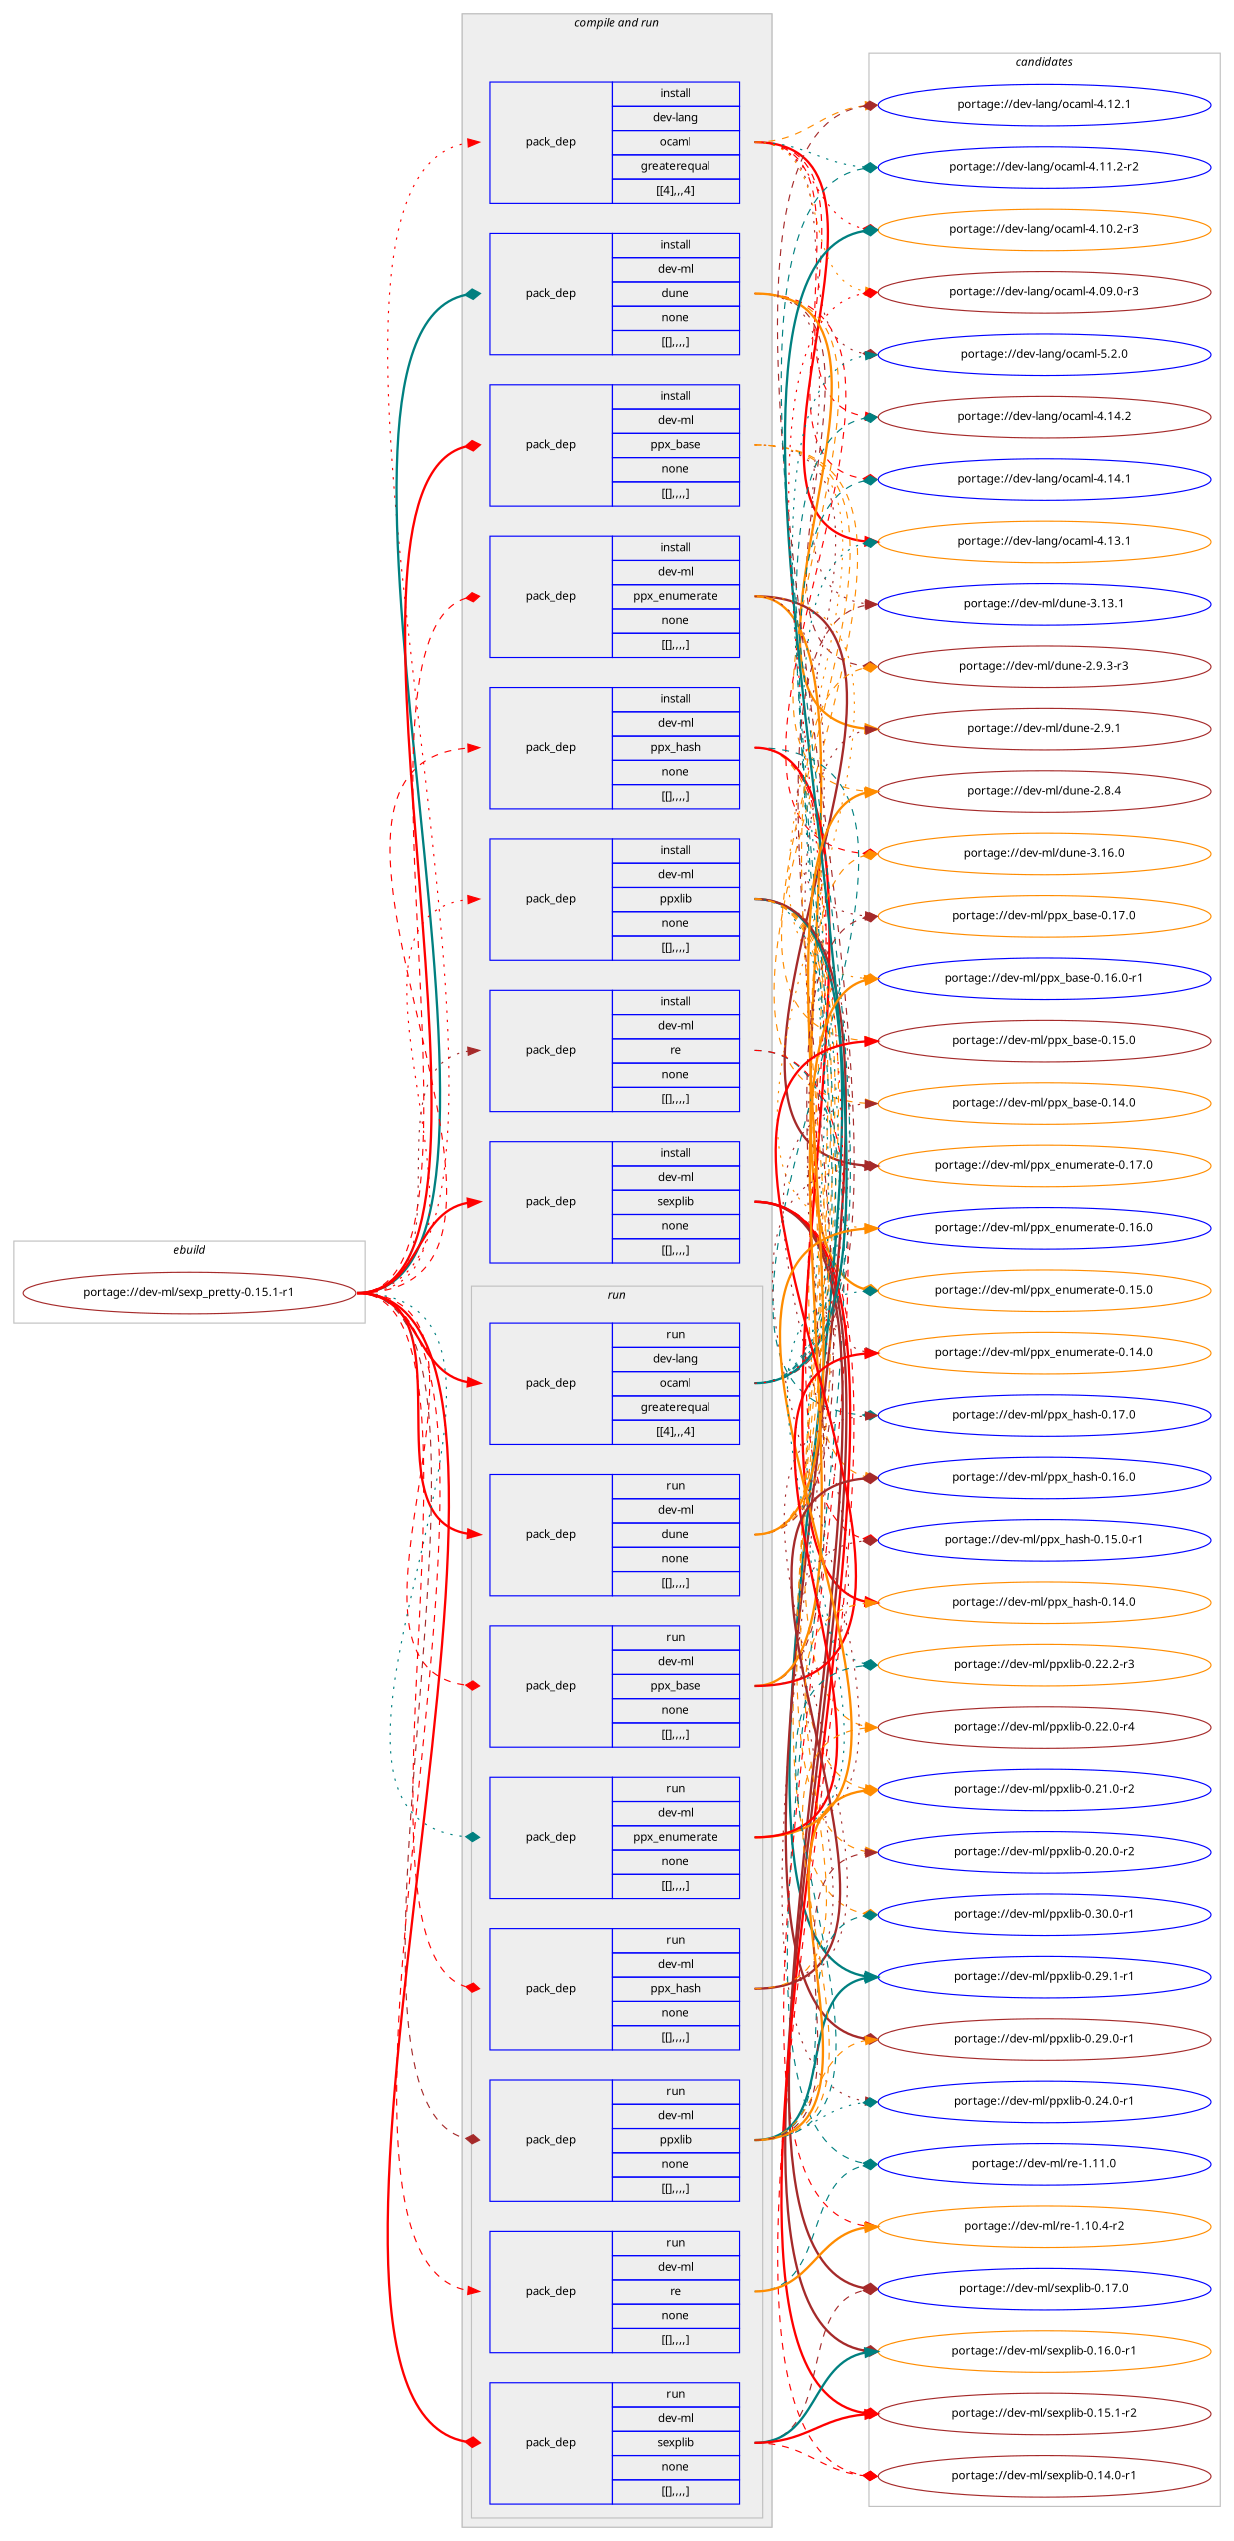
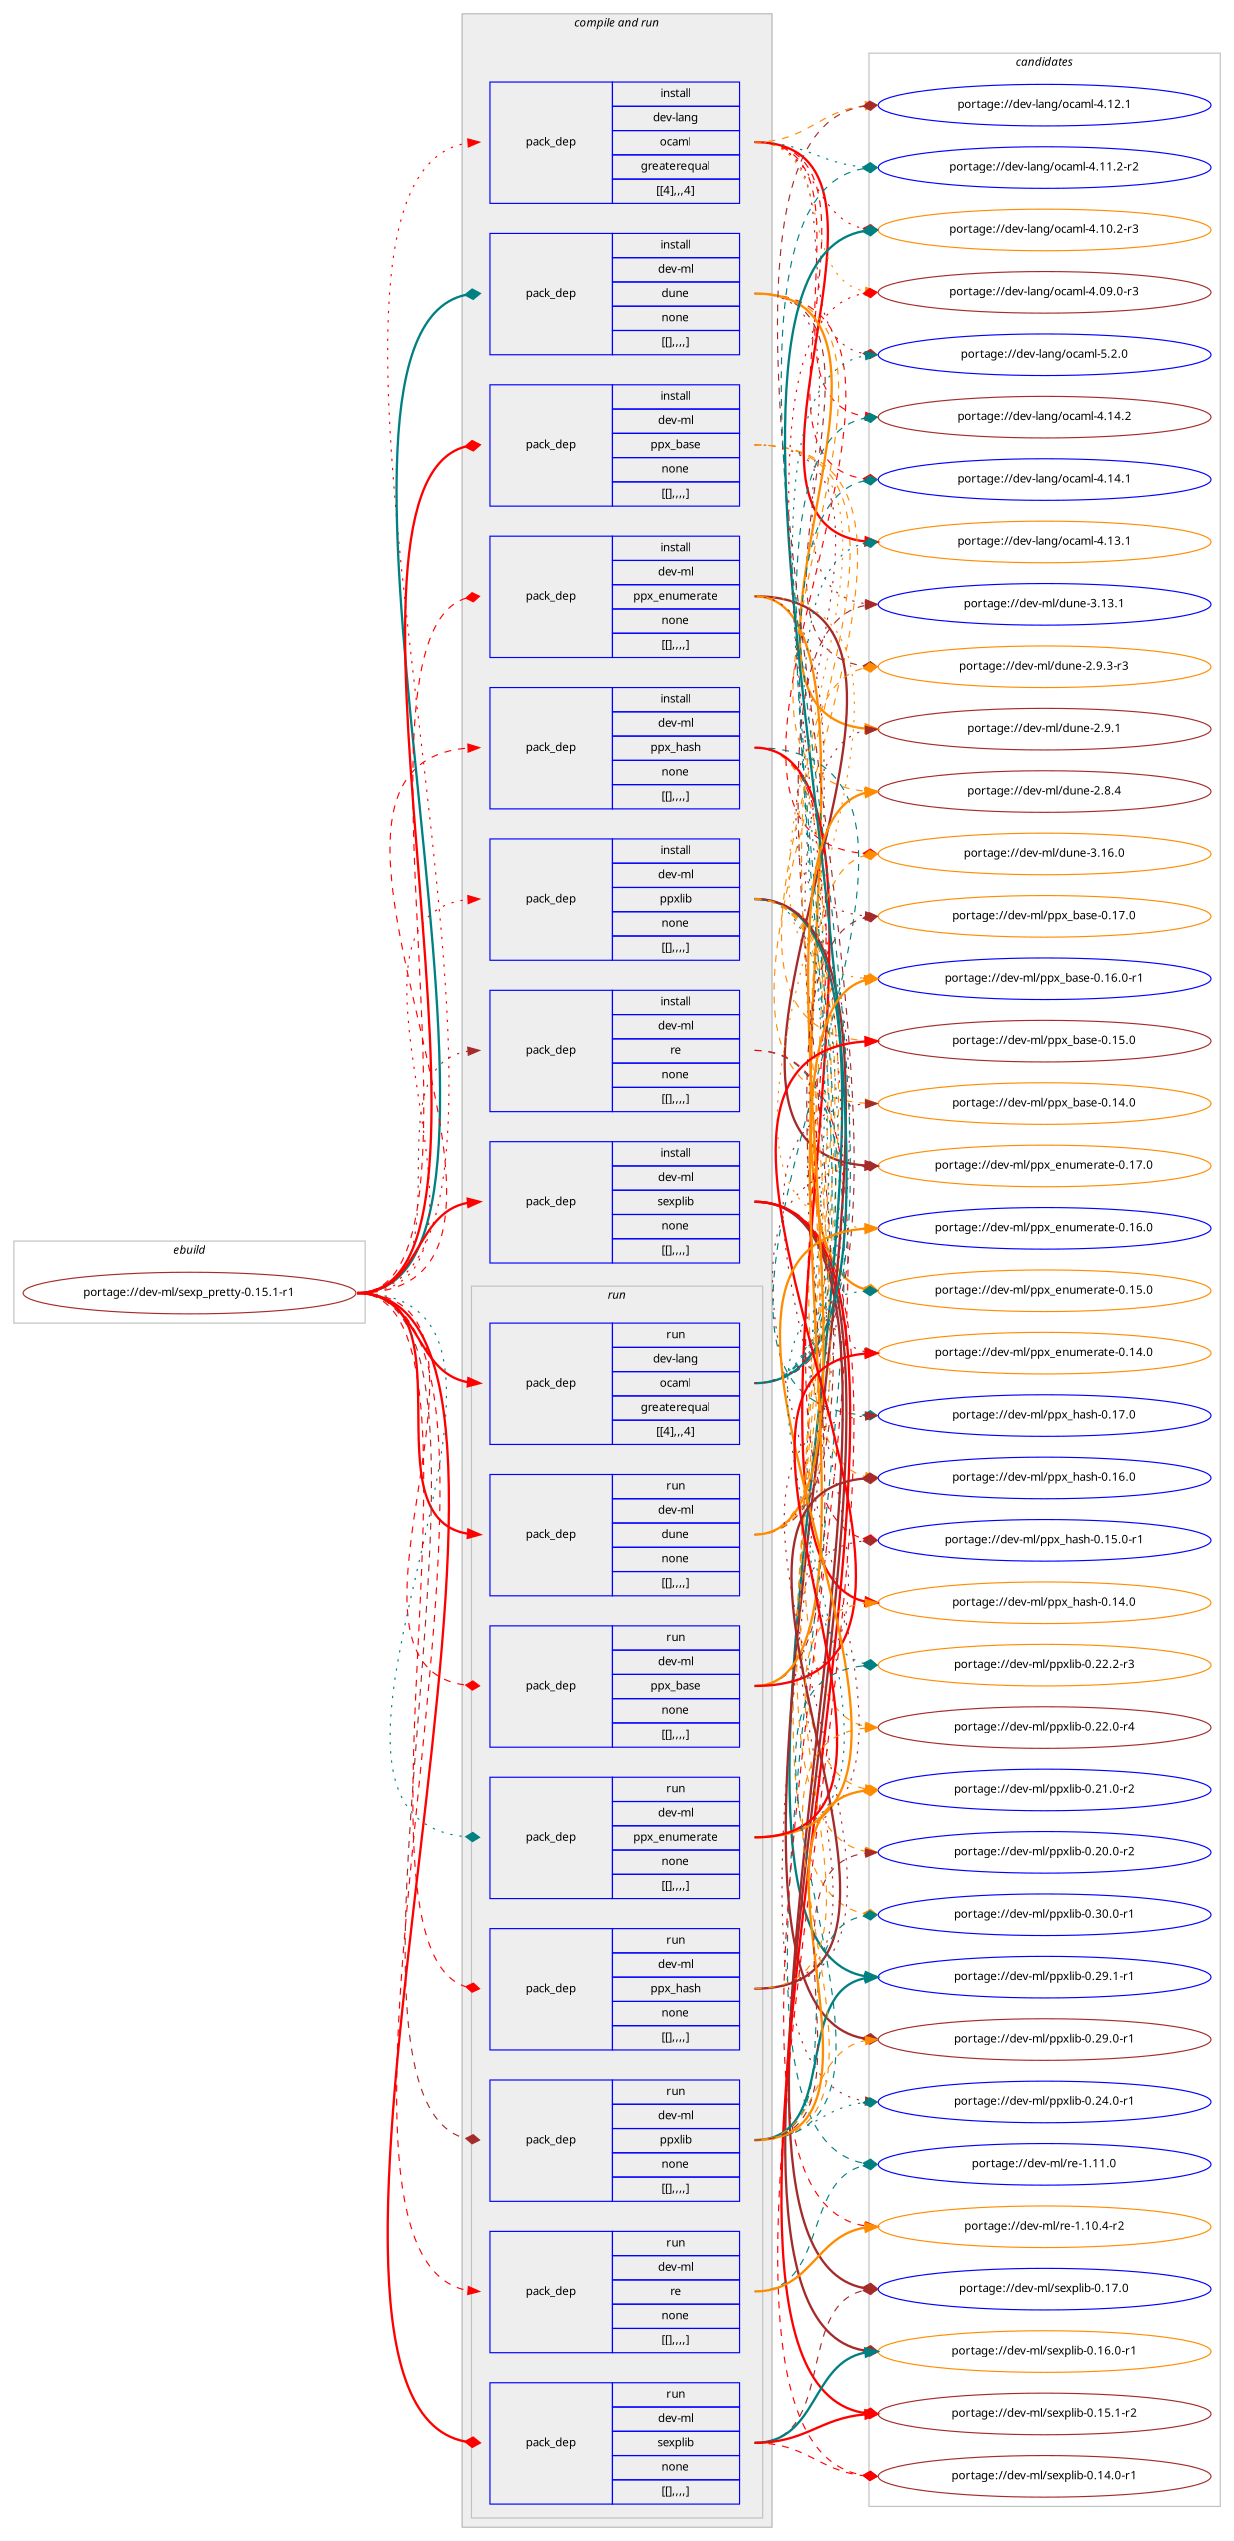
node "portage://dev-ml/dune-2.9.3-r3": color brown -> darkorange
